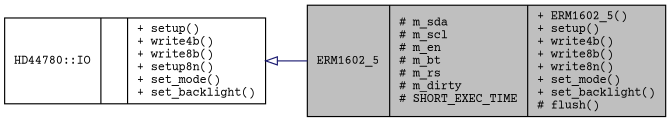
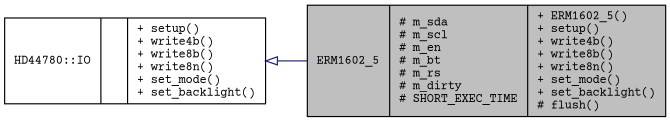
node "HD44780::IO": text "+ setup8n()" -> "+ write8n()"
